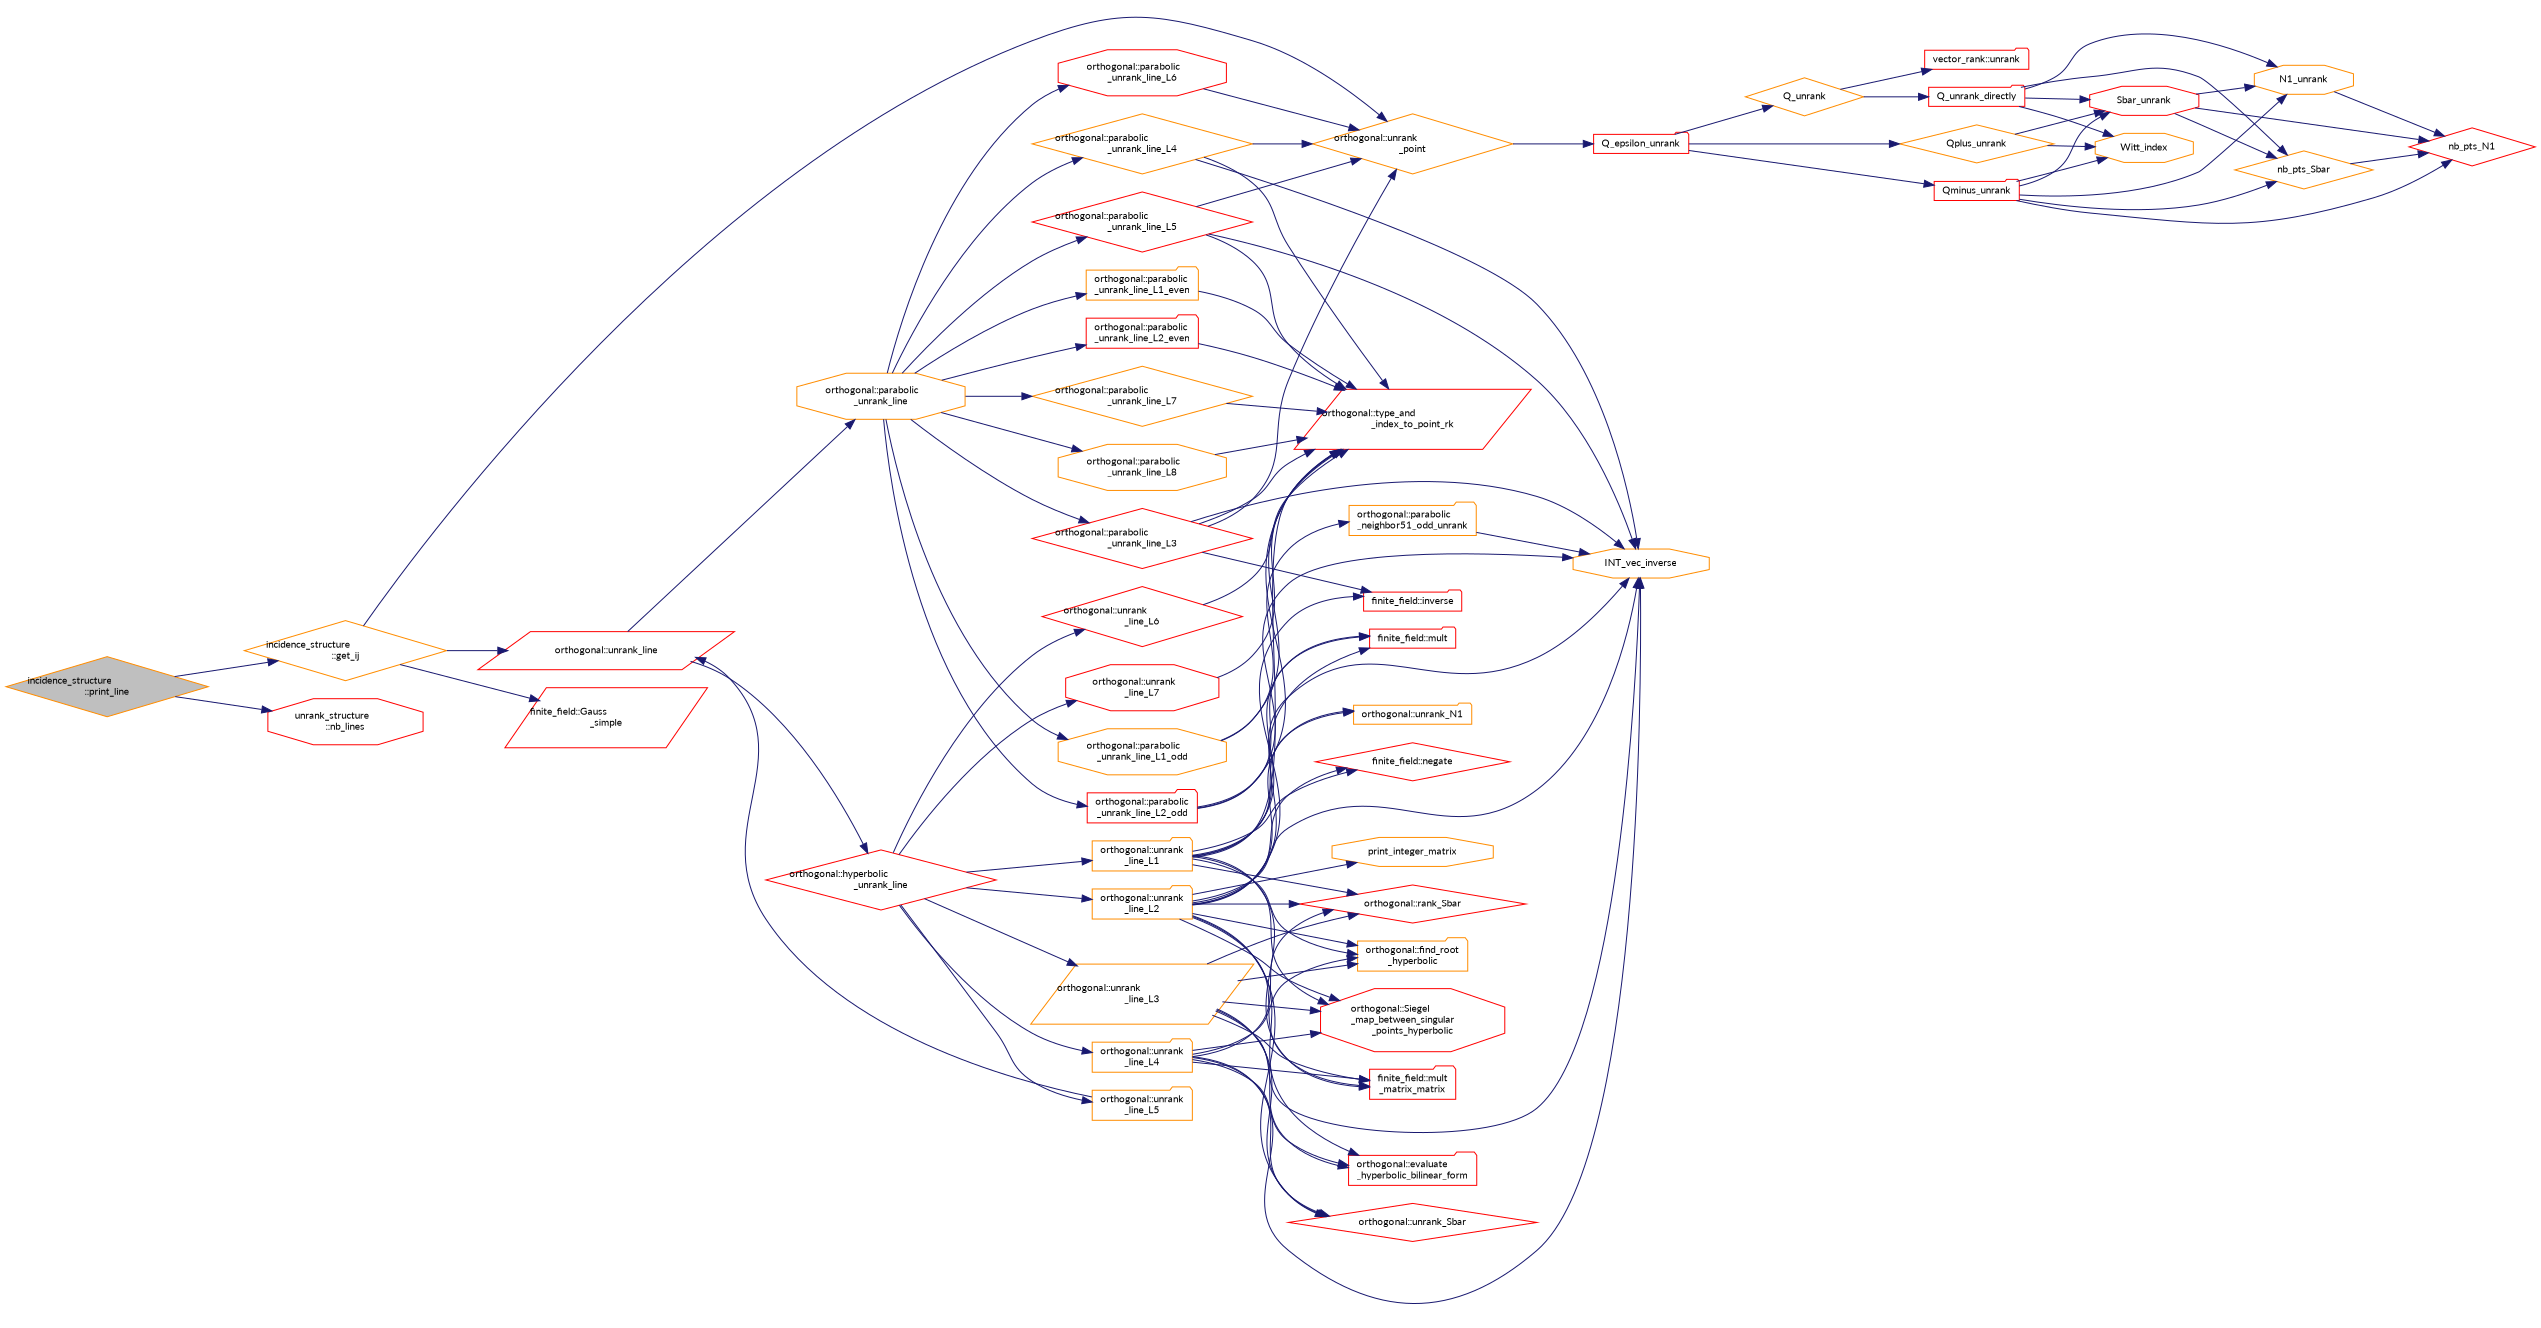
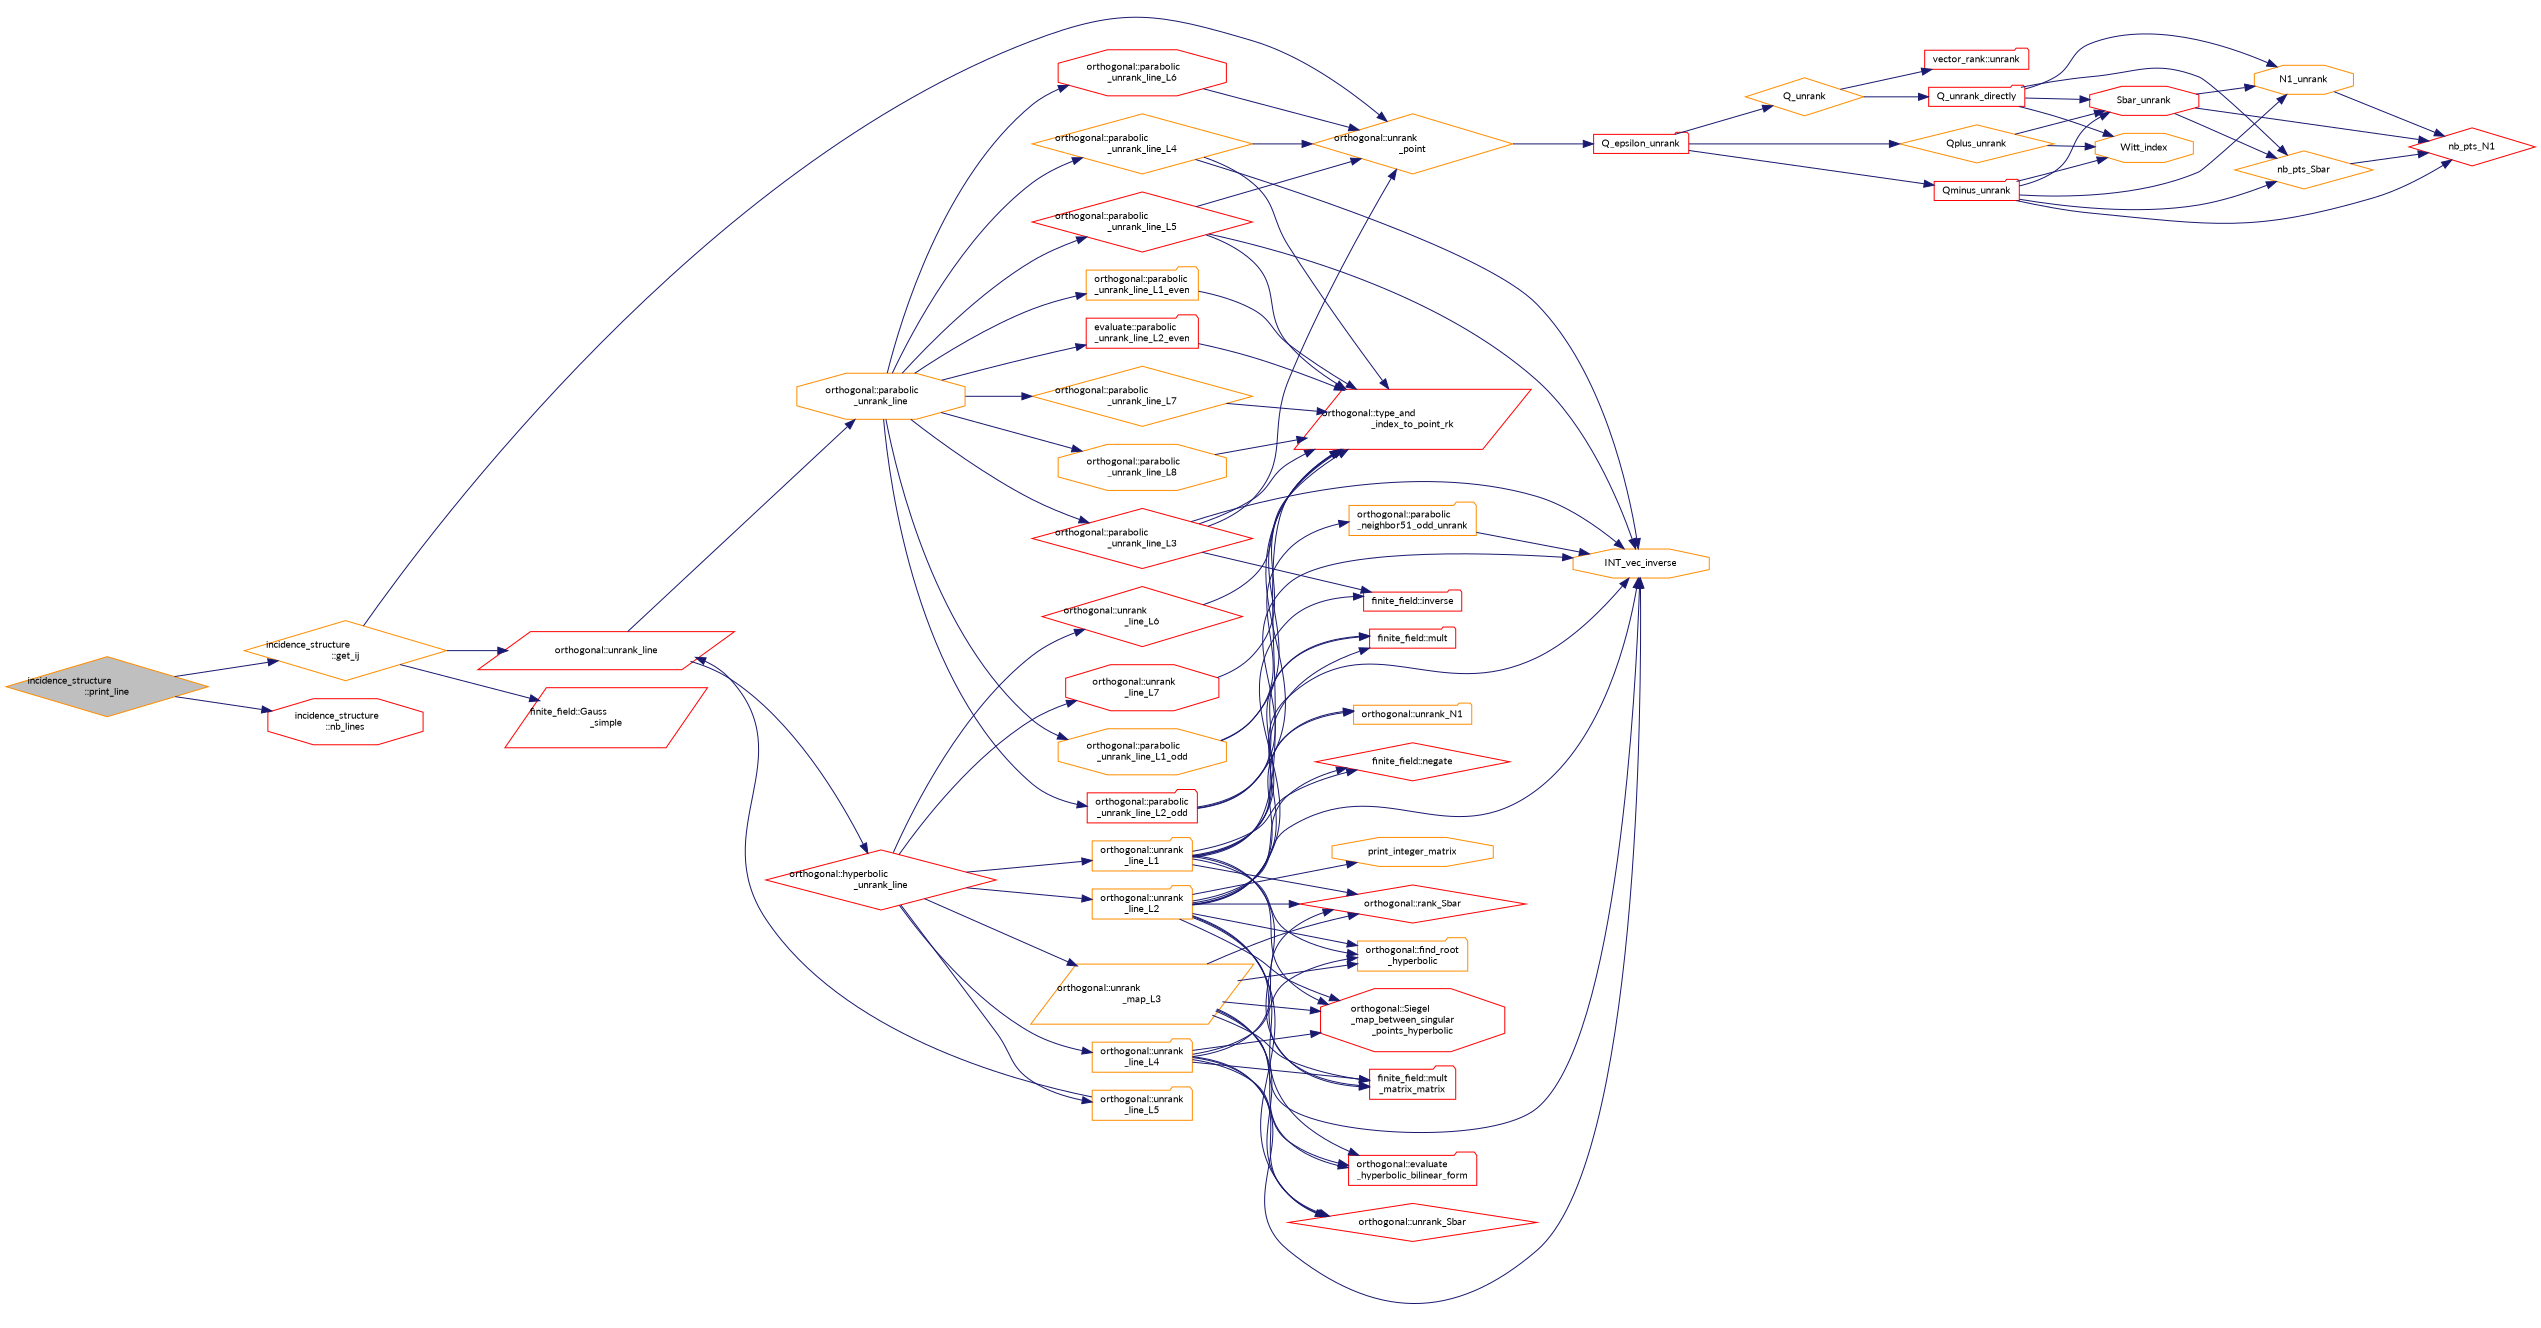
node "orthogonal::parabolic _unrank_line_L2_even": label "orthogonal::parabolic _unrank_line_L2_even" -> "evaluate::parabolic _unrank_line_L2_even"
node "unrank_structure ::nb_lines": label "unrank_structure ::nb_lines" -> "incidence_structure ::nb_lines"
node "orthogonal::unrank _line_L3": label "orthogonal::unrank _line_L3" -> "orthogonal::unrank _map_L3"
